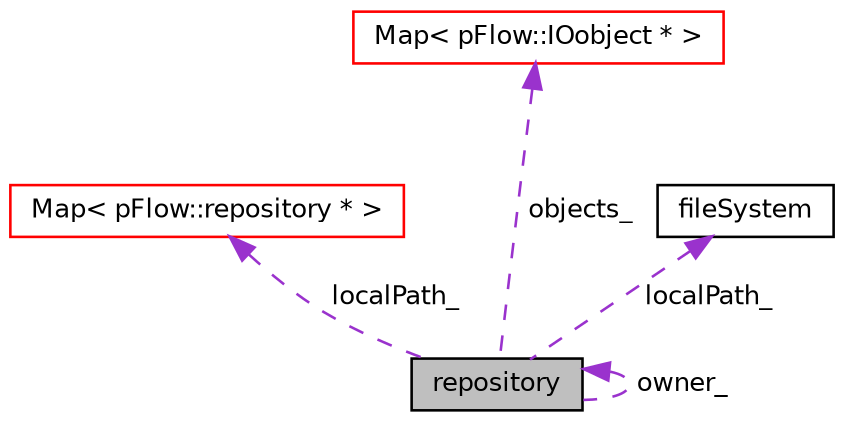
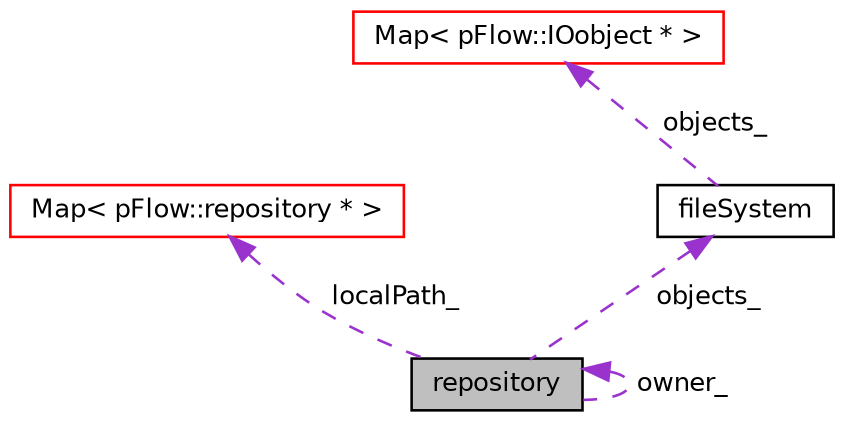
edge "repository" -> "Map< pFlow::IOobject * >": now "fileSystem" -> "Map< pFlow::IOobject * >"
edge "repository" -> "fileSystem": label " localPath_" -> " objects_"
